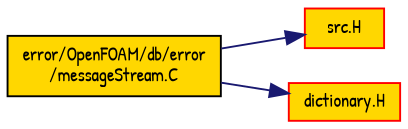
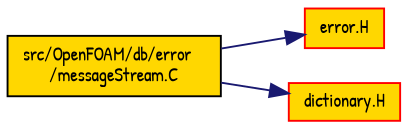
node "src.H": label "src.H" -> "error.H"
node "error/OpenFOAM/db/error /messageStream.C": label "error/OpenFOAM/db/error /messageStream.C" -> "src/OpenFOAM/db/error /messageStream.C"
